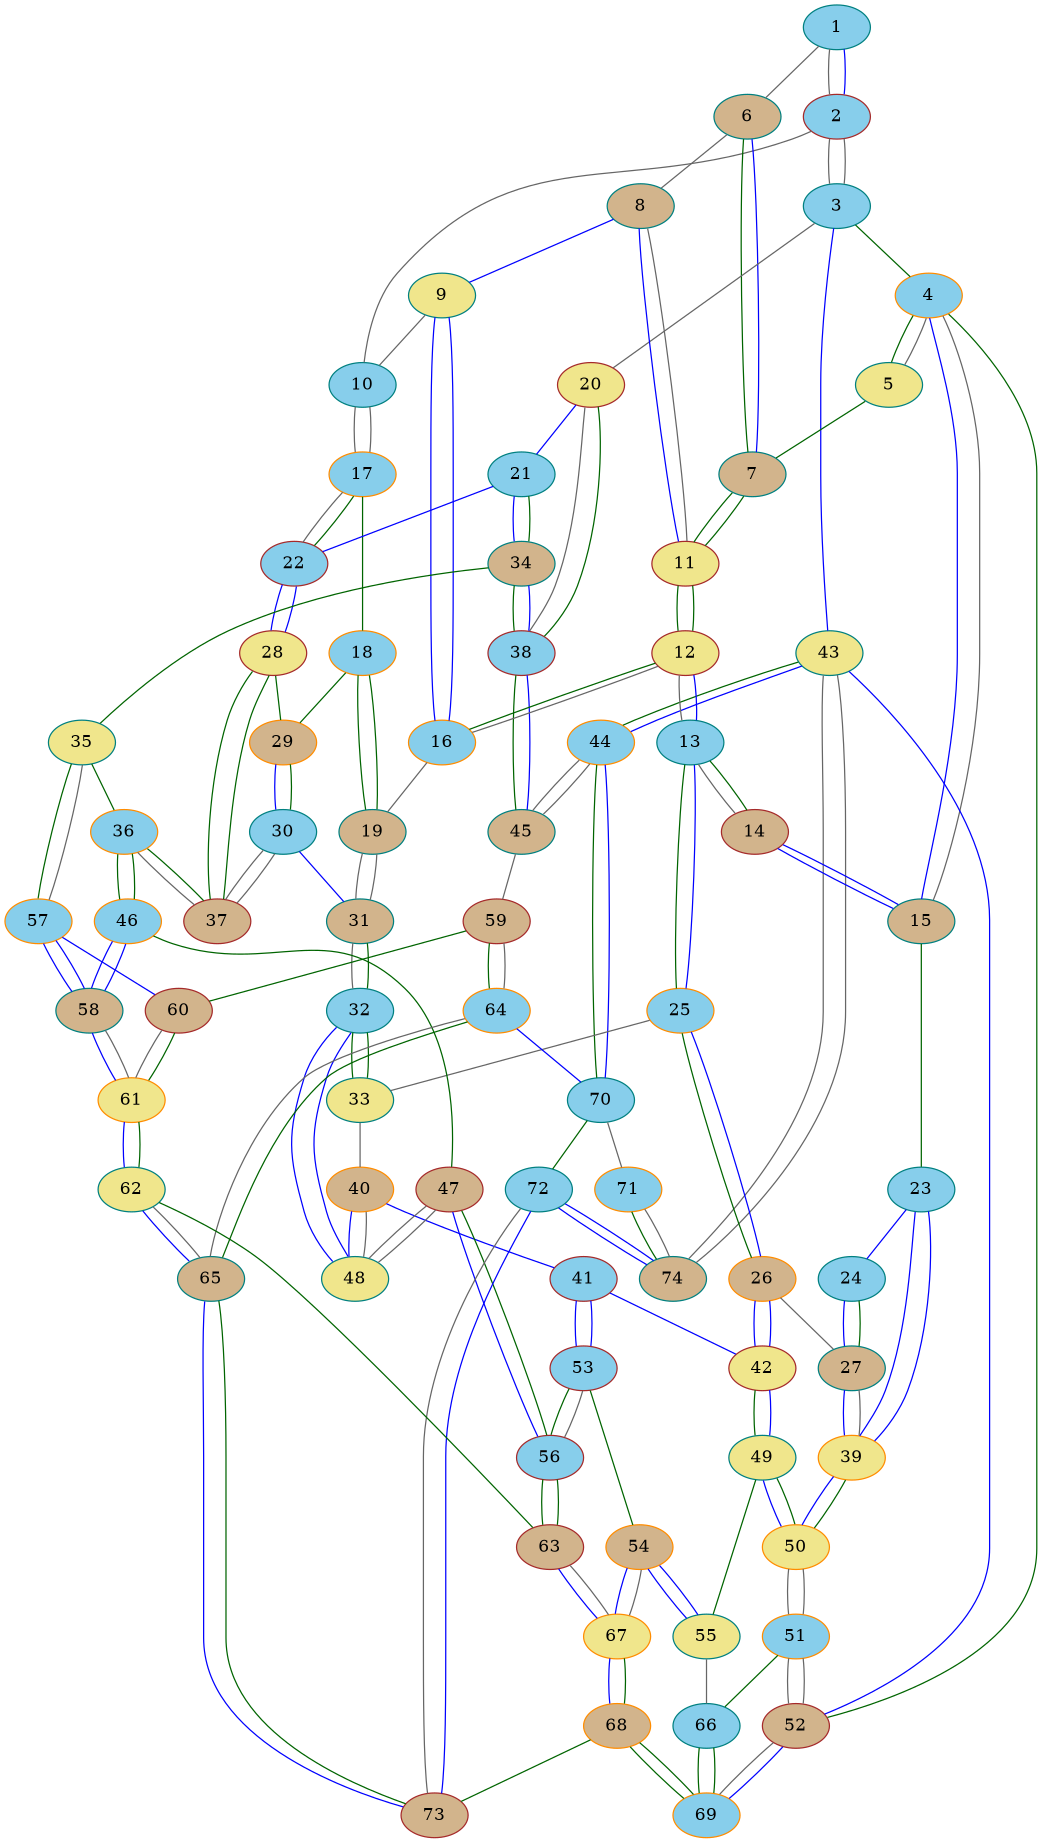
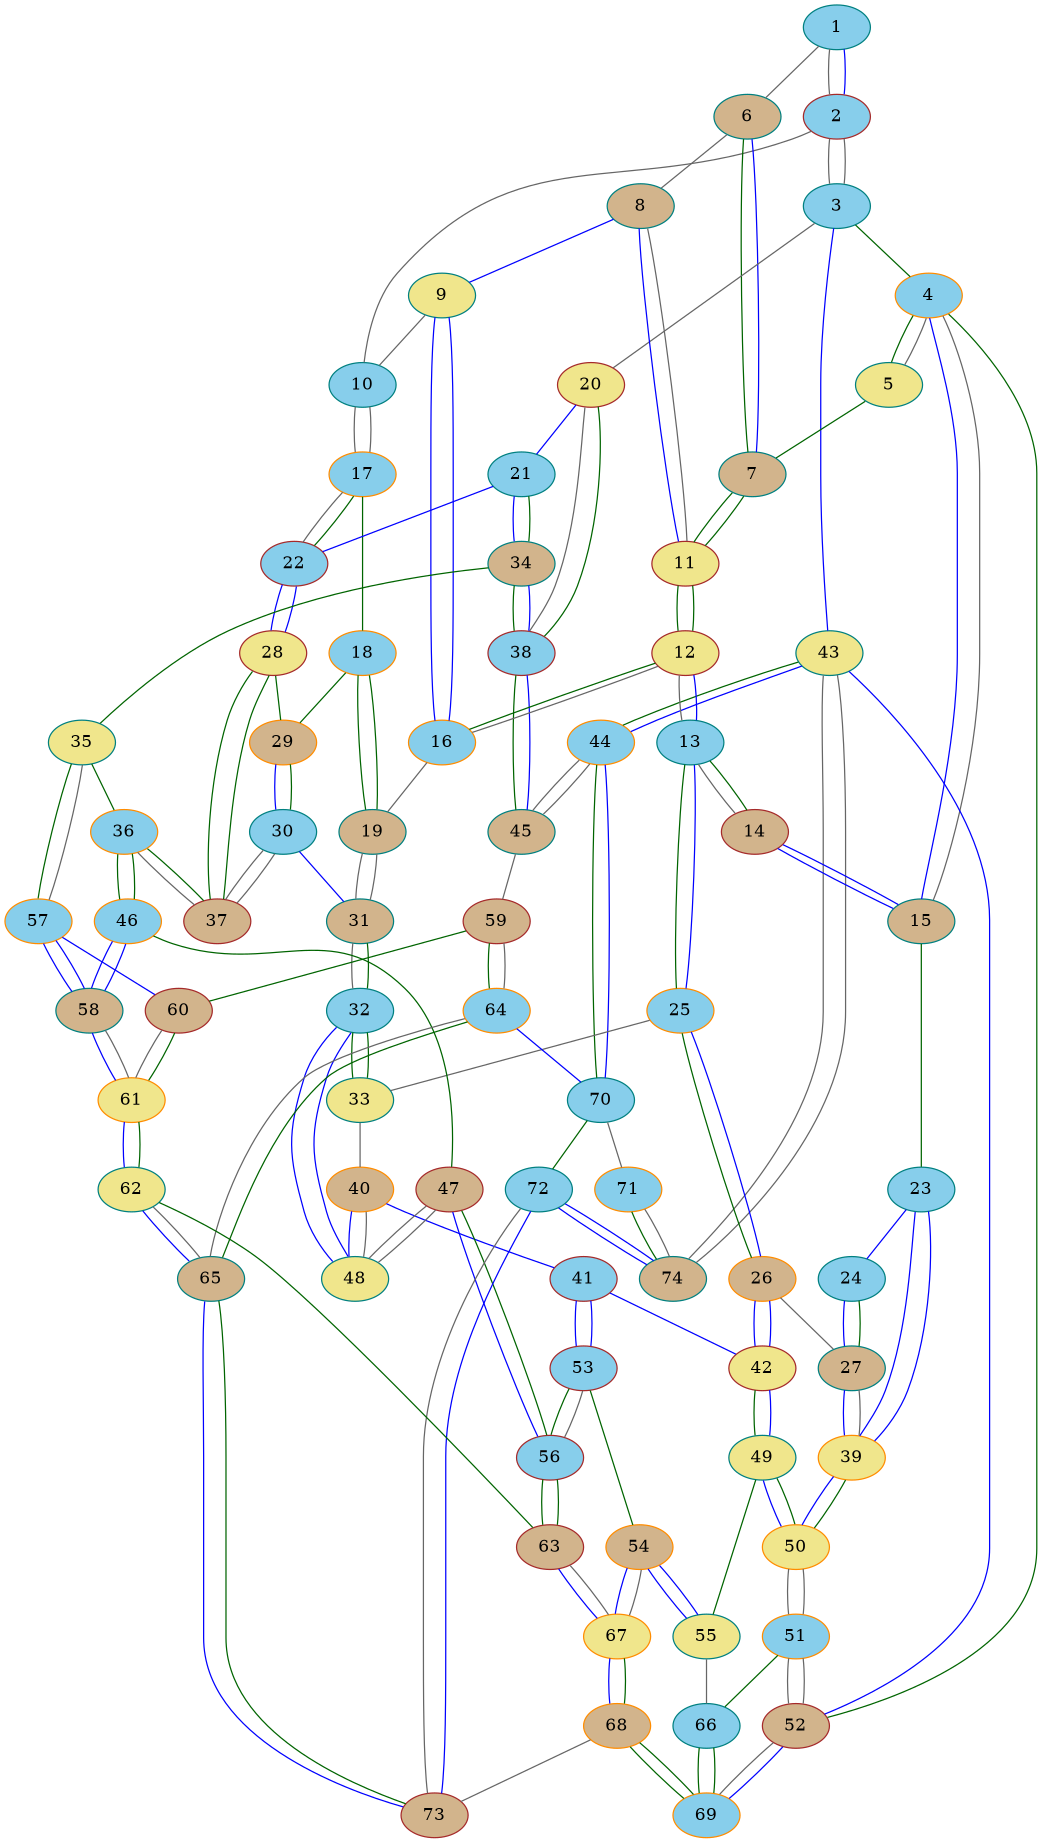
edge "68" -- "73": color darkgreen -> gray40
